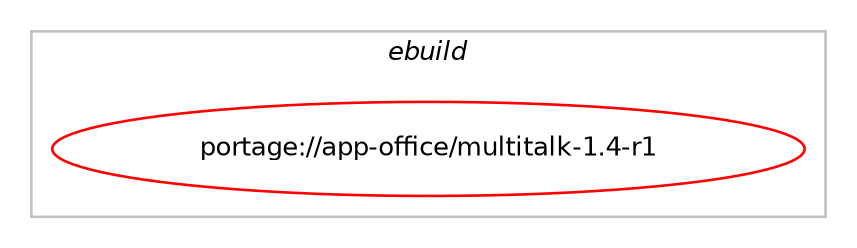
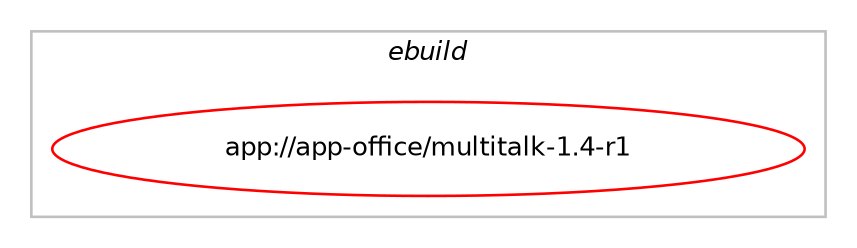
node "portage://app-office/multitalk-1.4-r1": label "portage://app-office/multitalk-1.4-r1" -> "app://app-office/multitalk-1.4-r1"
